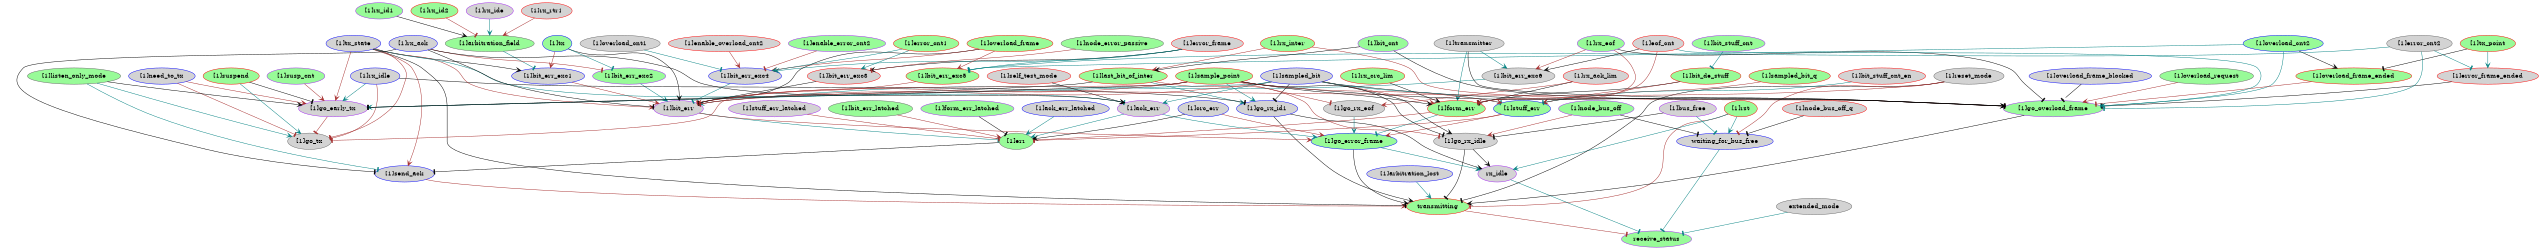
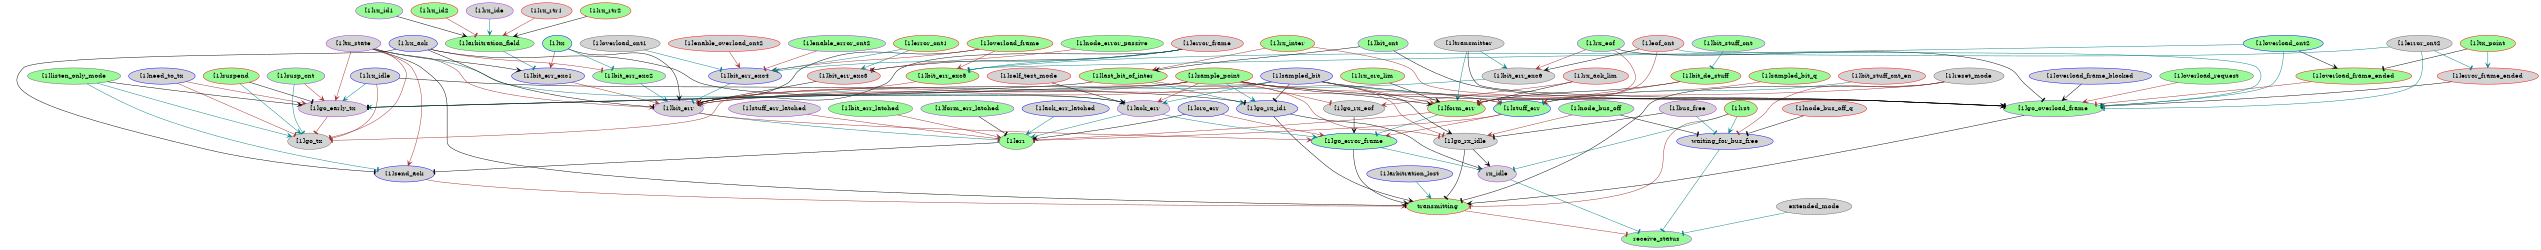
node "[1]rx_rtr2": added
node "[1]tx_state": color blue -> purple
edge "[1]error_frame" -> "[1]bit_err": added
edge "[1]overload_frame_blocked" -> "[1]go_overload_frame": arrowhead tee -> vee
edge "[1]sample_point" -> "[1]ack_err": added
edge "[1]sample_point" -> "[1]go_rx_idle": color black -> brown
edge "[1]susp_cnt" -> "[1]go_tx": added
edge "[1]go_rx_eof" -> "[1]go_error_frame": color teal -> black
edge "[1]rst" -> "rx_idle": arrowhead vee -> tee
edge "[1]go_error_frame" -> "rx_idle": arrowhead vee -> tee
